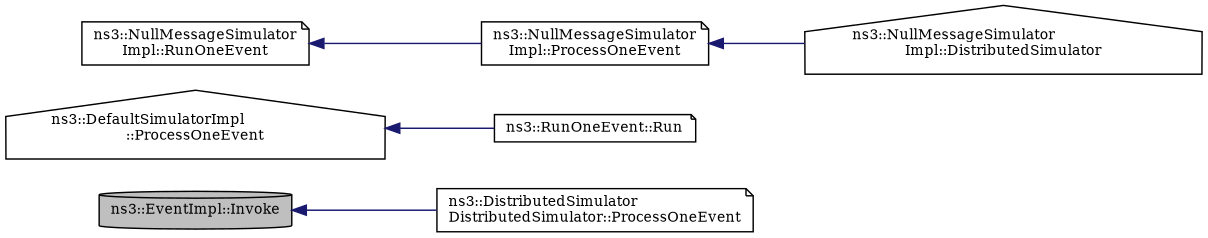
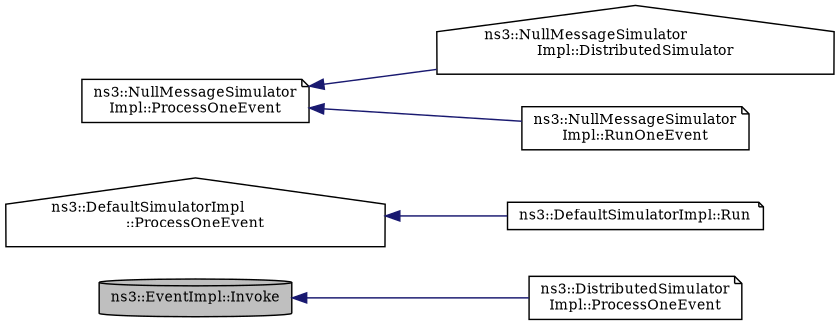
edge "ns3::NullMessageSimulator Impl::ProcessOneEvent" -> "ns3::NullMessageSimulator Impl::RunOneEvent": reversed
node "ns3::RunOneEvent::Run": label "ns3::RunOneEvent::Run" -> "ns3::DefaultSimulatorImpl::Run"
node "ns3::DistributedSimulator DistributedSimulator::ProcessOneEvent": label "ns3::DistributedSimulator DistributedSimulator::ProcessOneEvent" -> "ns3::DistributedSimulator Impl::ProcessOneEvent"
